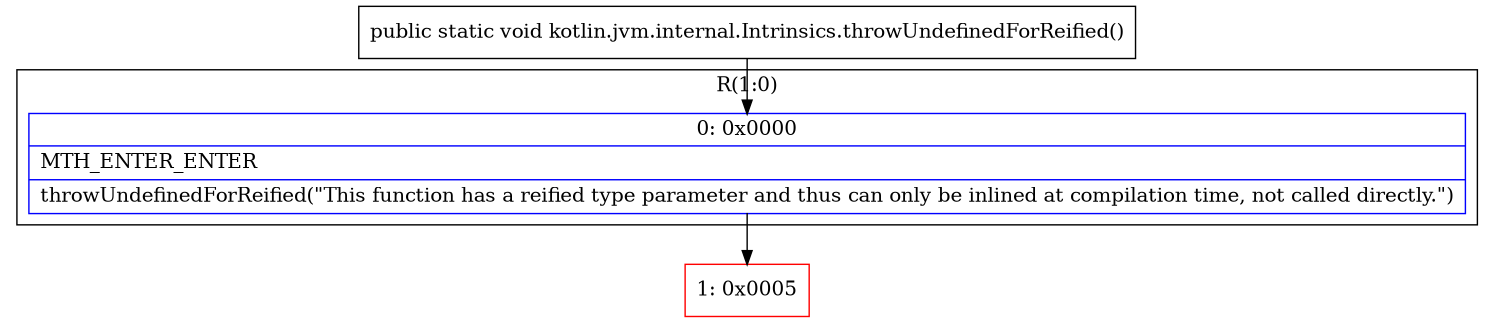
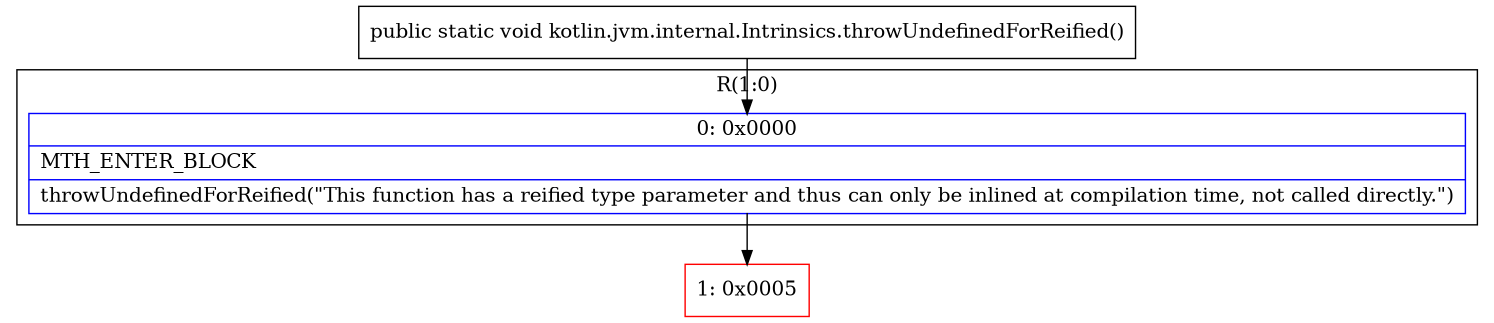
node "0: 0x0000": text "MTH_ENTER_ENTER" -> "MTH_ENTER_BLOCK"
